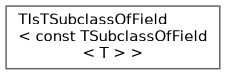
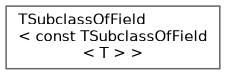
node "TIsTSubclassOfField < const TSubclassOfField < T > >": label "TIsTSubclassOfField < const TSubclassOfField < T > >" -> "TSubclassOfField < const TSubclassOfField < T > >"
